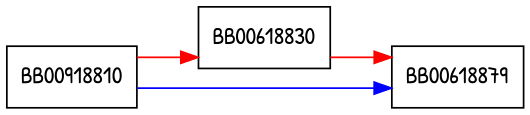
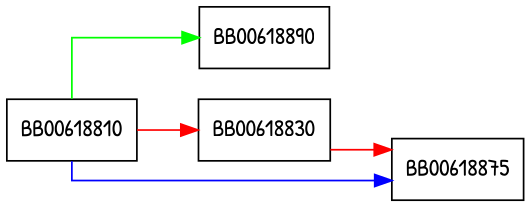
node "BB00618890": added
node "BB00918810": label "BB00918810" -> "BB00618810"
node "BB00618879": label "BB00618879" -> "BB00618875"
